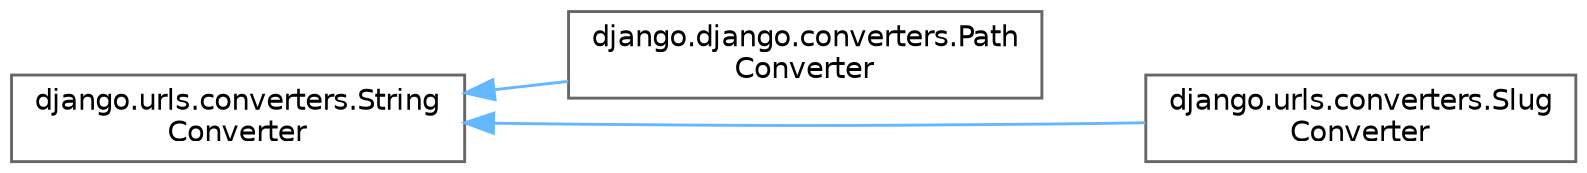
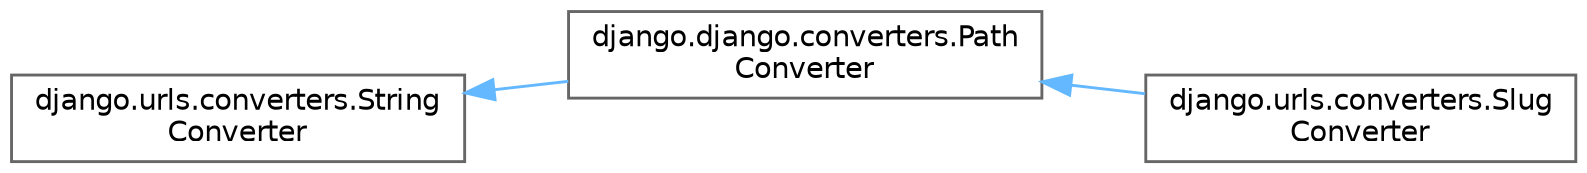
edge "django.urls.converters.Slug Converter" -> "django.urls.converters.String Converter": now "django.urls.converters.Slug Converter" -> "django.django.converters.Path Converter"
